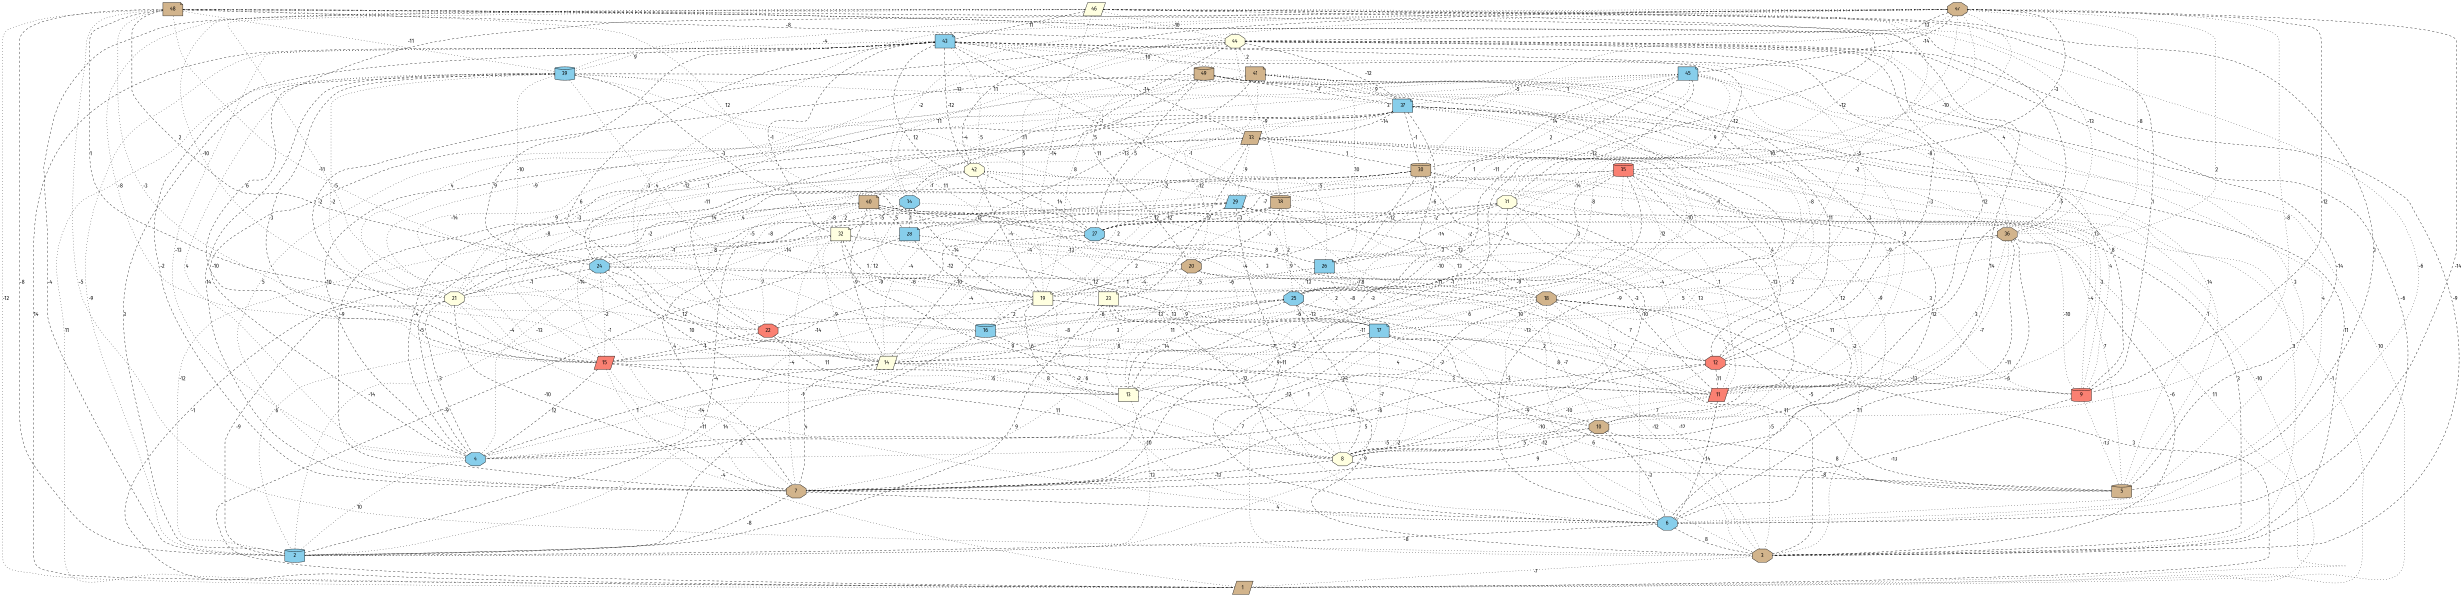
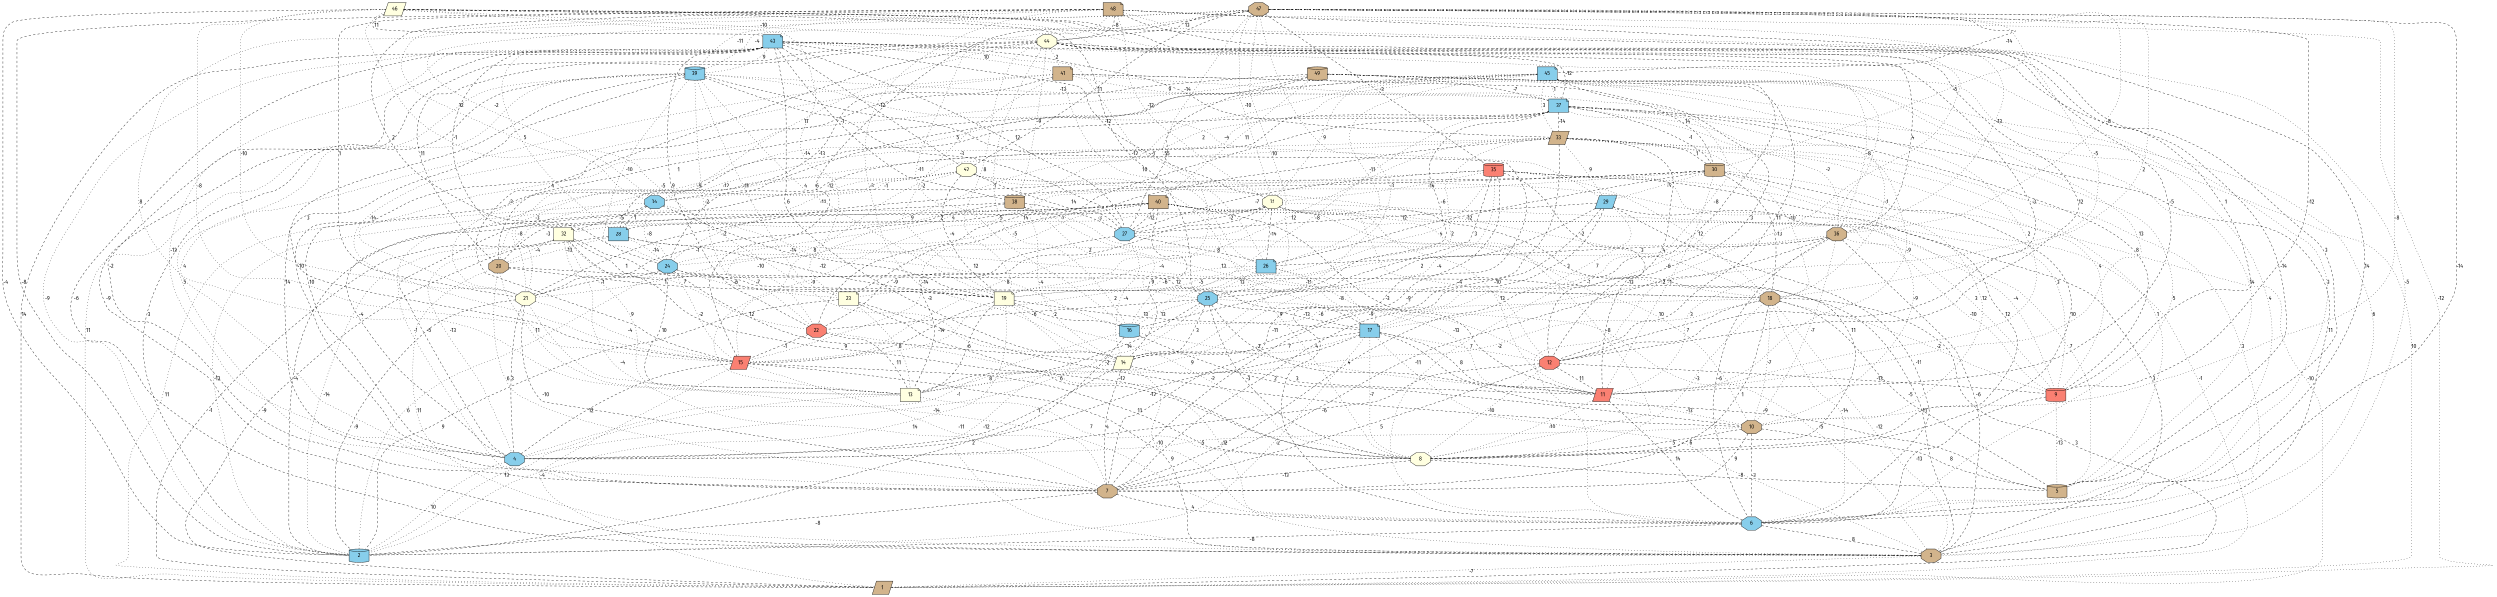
edge "29" -- "18": now "30" -- "18"
edge "29" -- "17": label "9" -> "7"
edge "11" -- "10": label "7" -> "-13"
